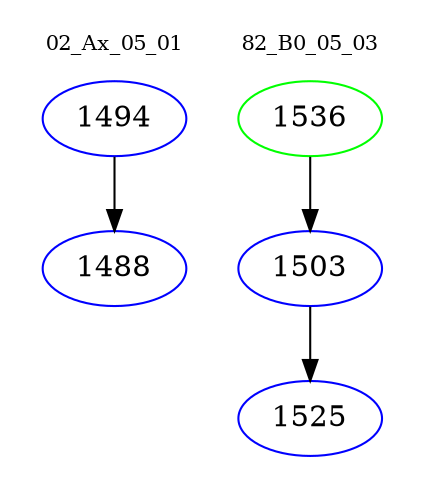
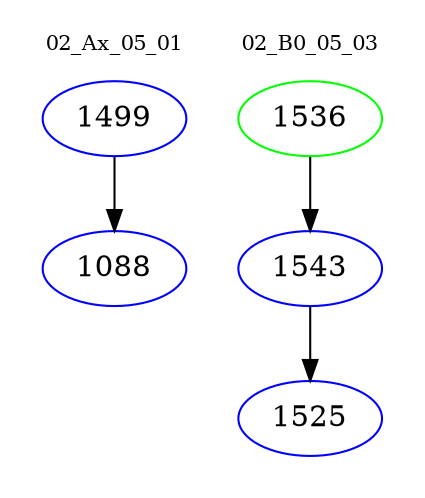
cluster "82_B0_05_03": label "82_B0_05_03" -> "02_B0_05_03"
node "1494": label "1494" -> "1499"
node "1488": label "1488" -> "1088"
node "1503": label "1503" -> "1543"
